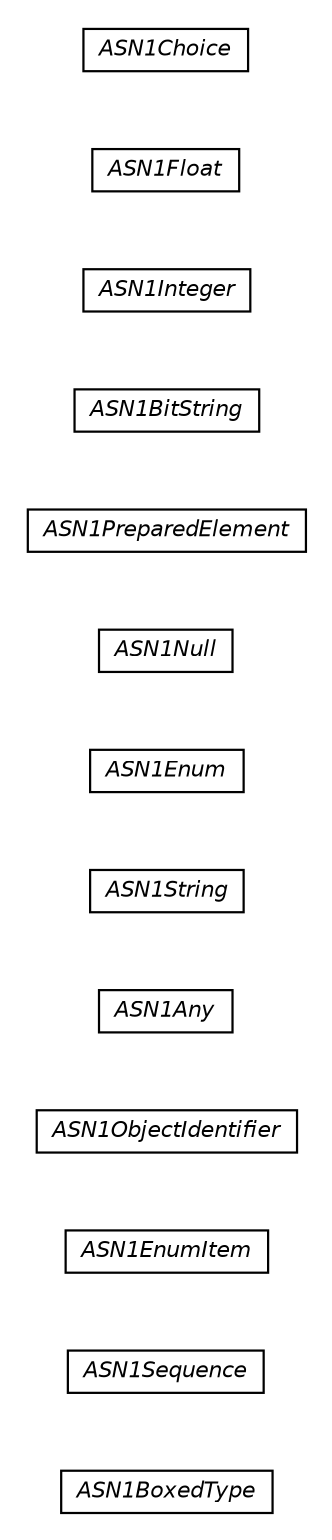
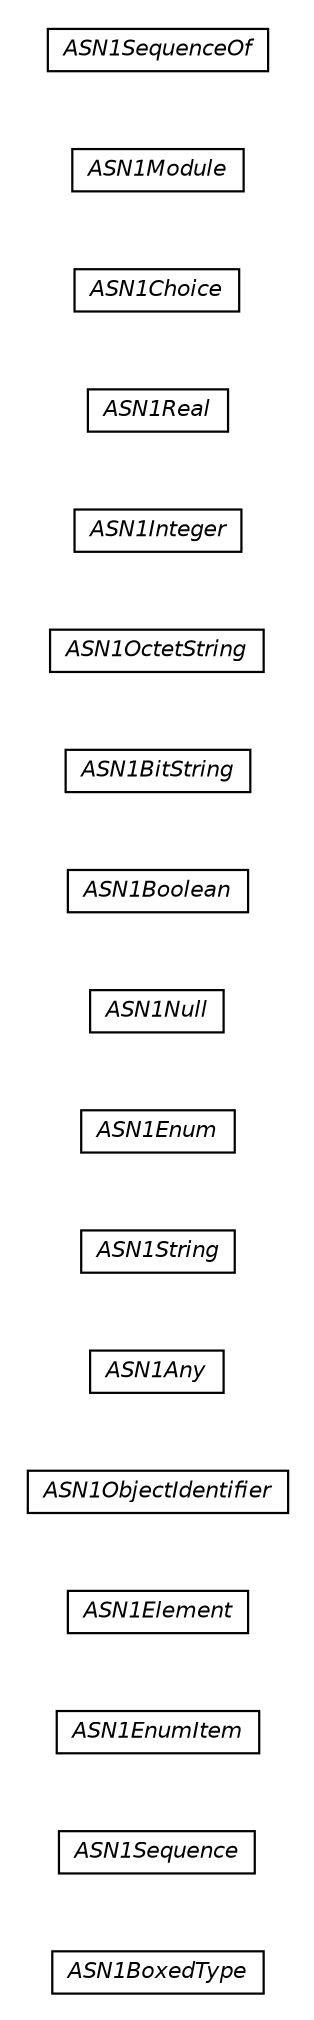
node "ASN1SequenceOf": added
node "ASN1Module": added
node "ASN1Float": removed
node "ASN1Real": added
node "ASN1PreparedElement": removed
node "ASN1OctetString": added
node "ASN1Boolean": added
node "ASN1Element": added
